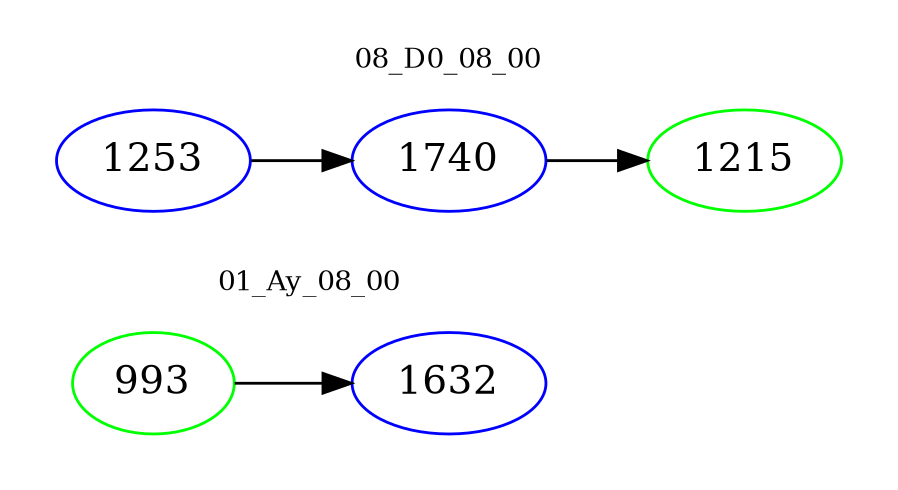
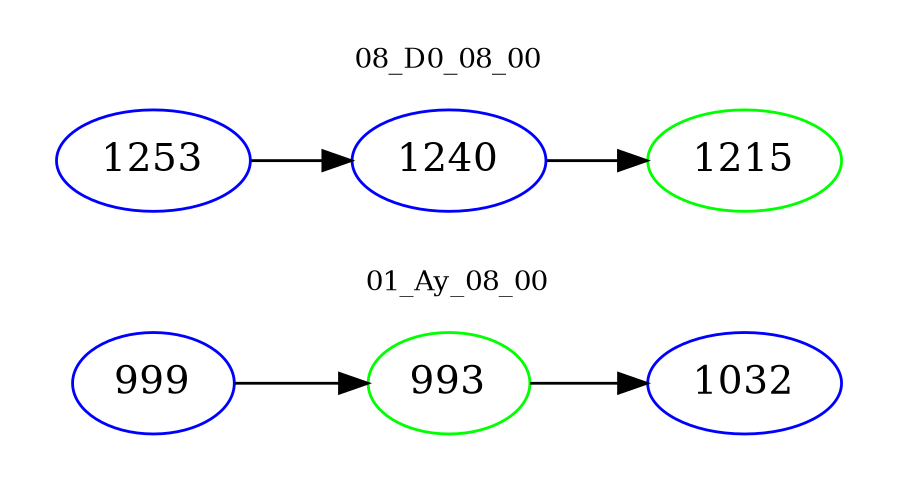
node "1740": label "1740" -> "1240"
node "999": added
node "1632": label "1632" -> "1032"
